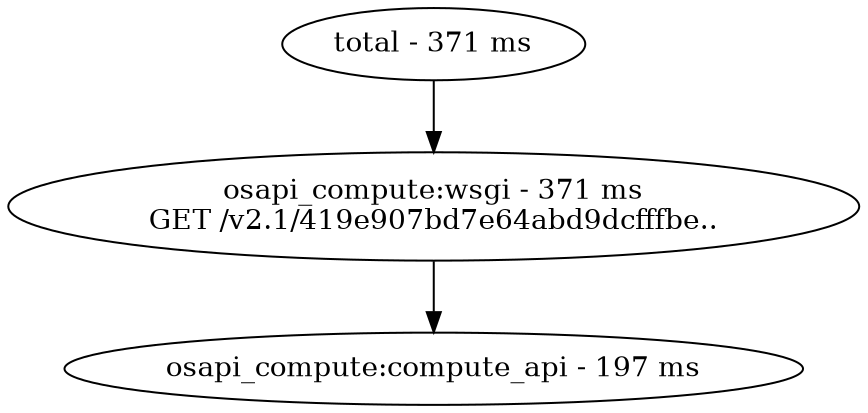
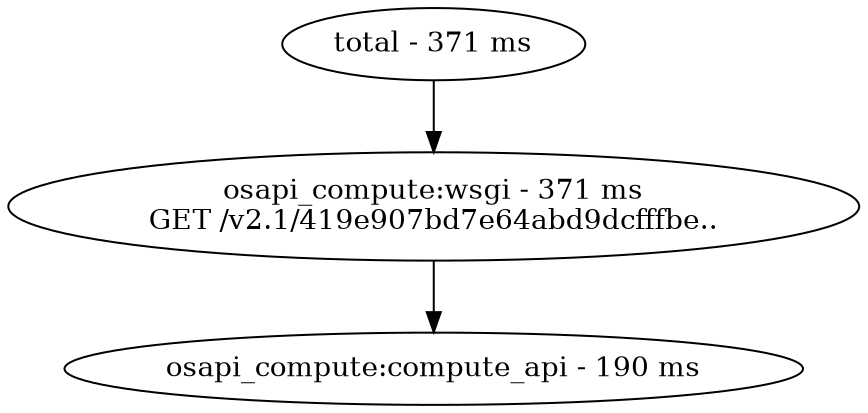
node "osapi_compute:compute_api - 197 ms": label "osapi_compute:compute_api - 197 ms" -> "osapi_compute:compute_api - 190 ms"
